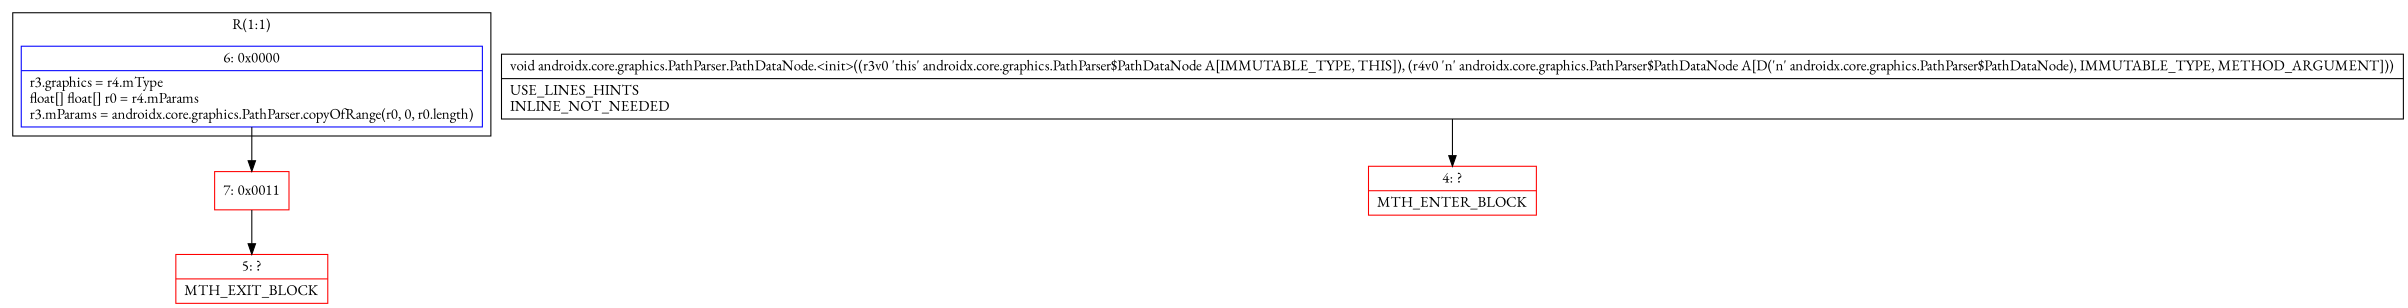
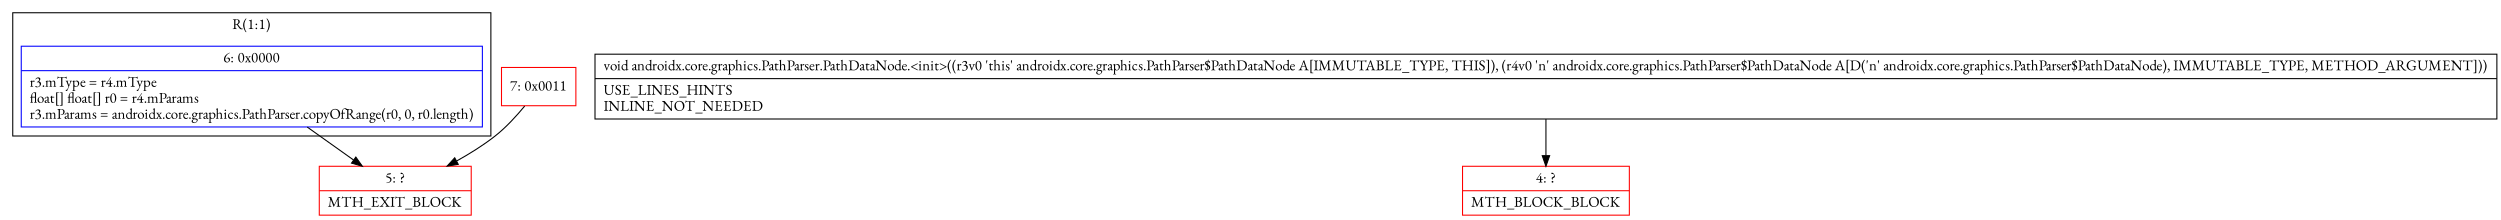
node "6: 0x0000": text "r3.graphics = r4.mType" -> "r3.mType = r4.mType"
edge "6: 0x0000" -> "7: 0x0011": now "6: 0x0000" -> "5: ?"
node "4: ?": text "MTH_ENTER_BLOCK" -> "MTH_BLOCK_BLOCK"
